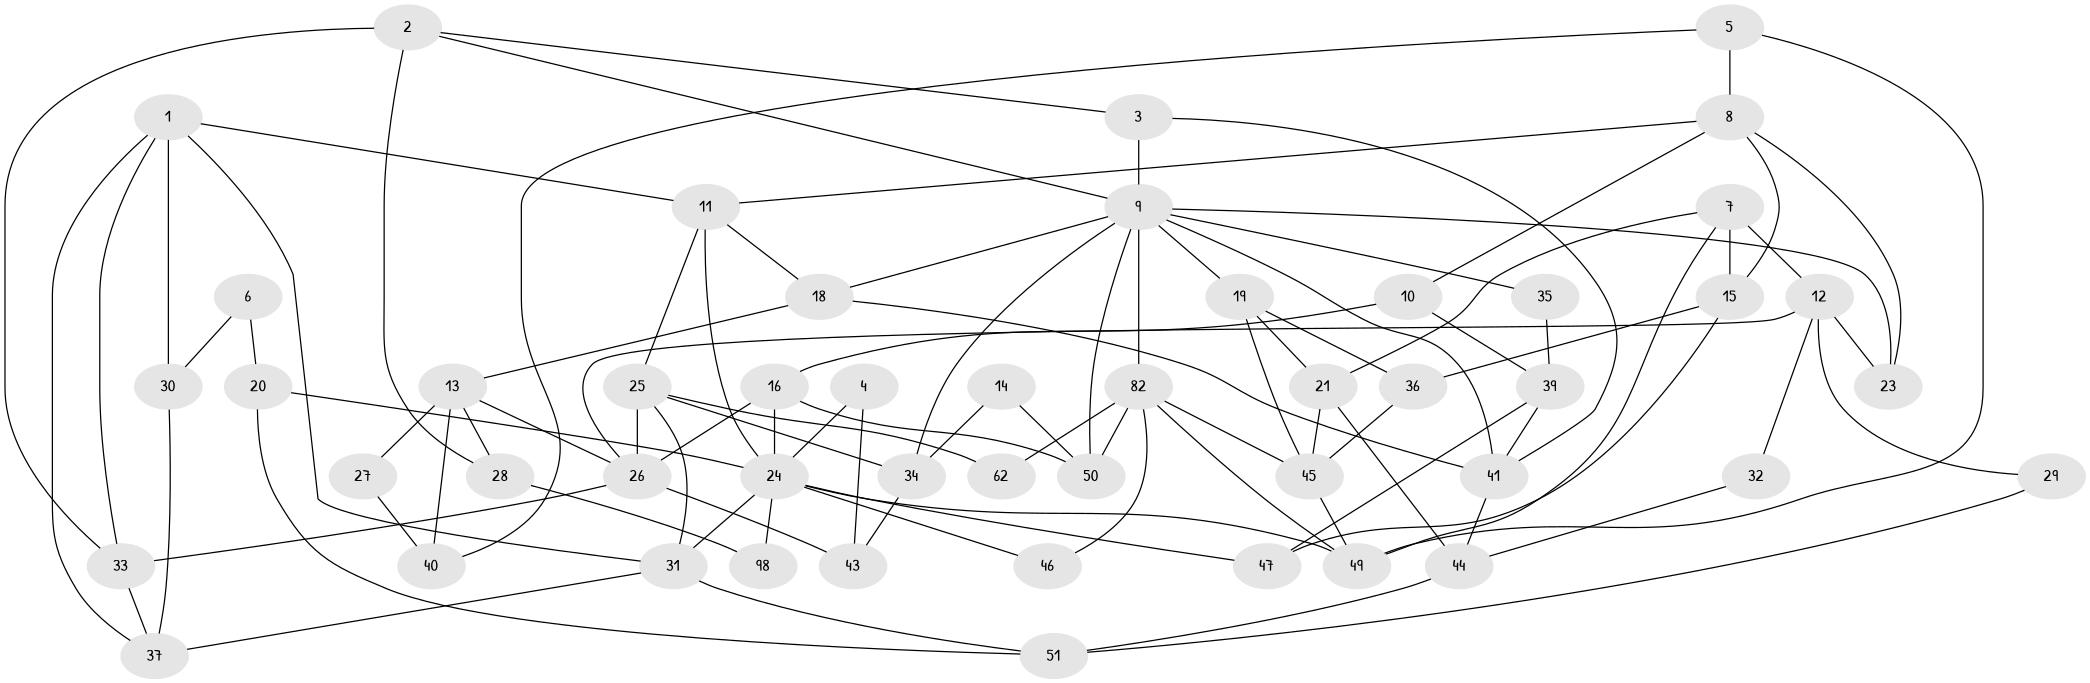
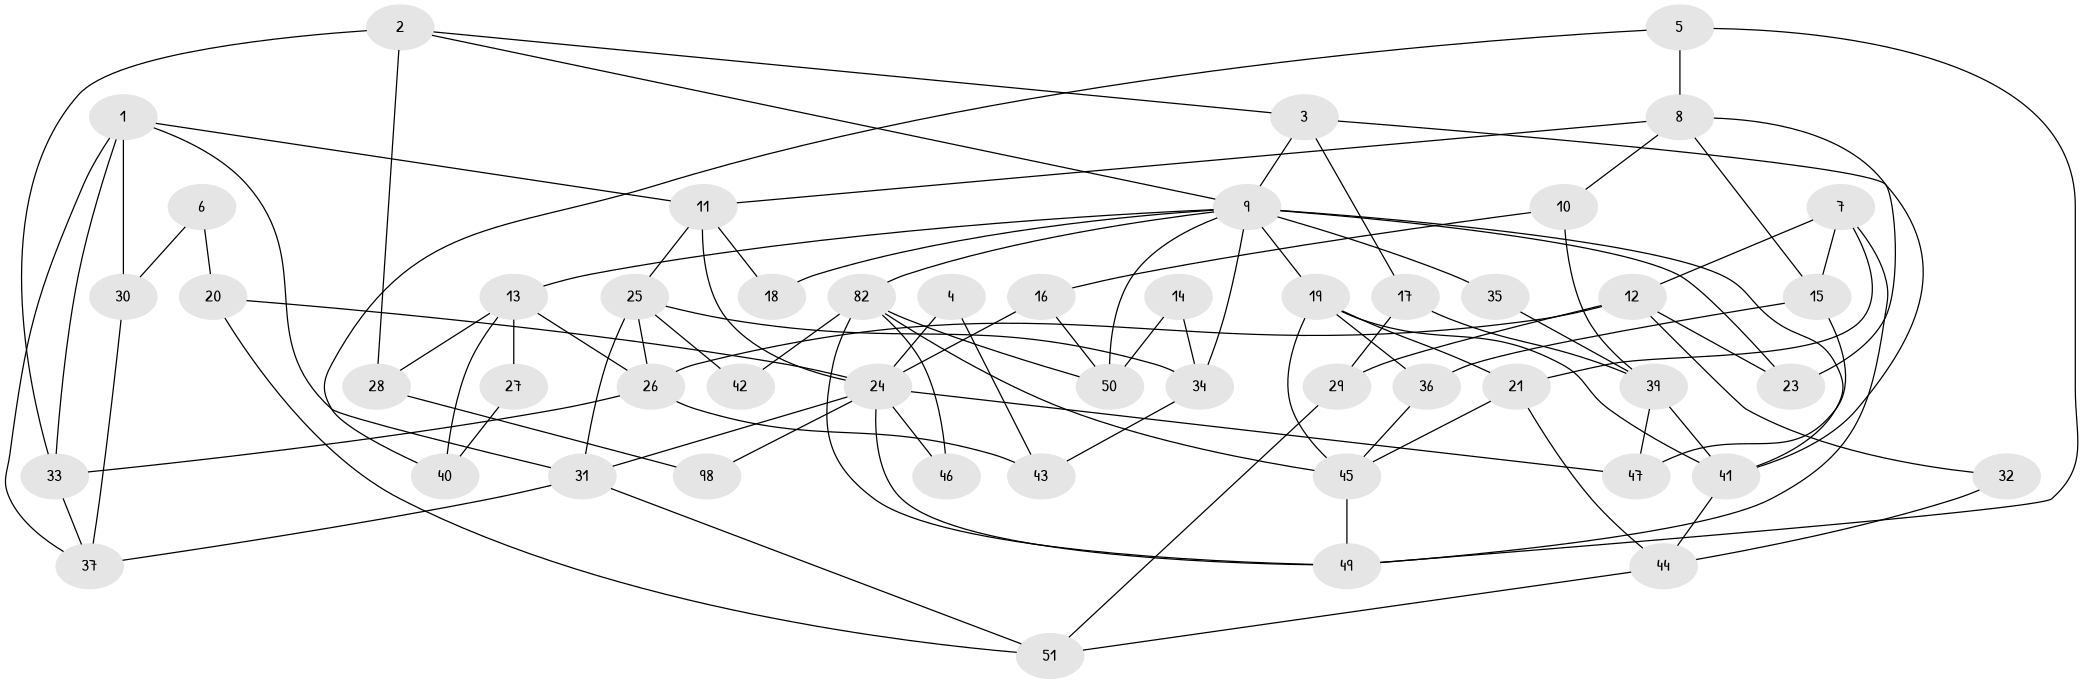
node "17": added
edge "18" -- "13": now "9" -- "13"
edge "18" -- "41": now "19" -- "41"
edge "16" -- "26": removed
node "62": label "62" -> "42"
